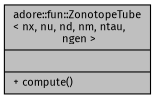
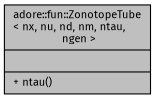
node "adore::fun::ZonotopeTube": text "+ compute()" -> "+ ntau()"
